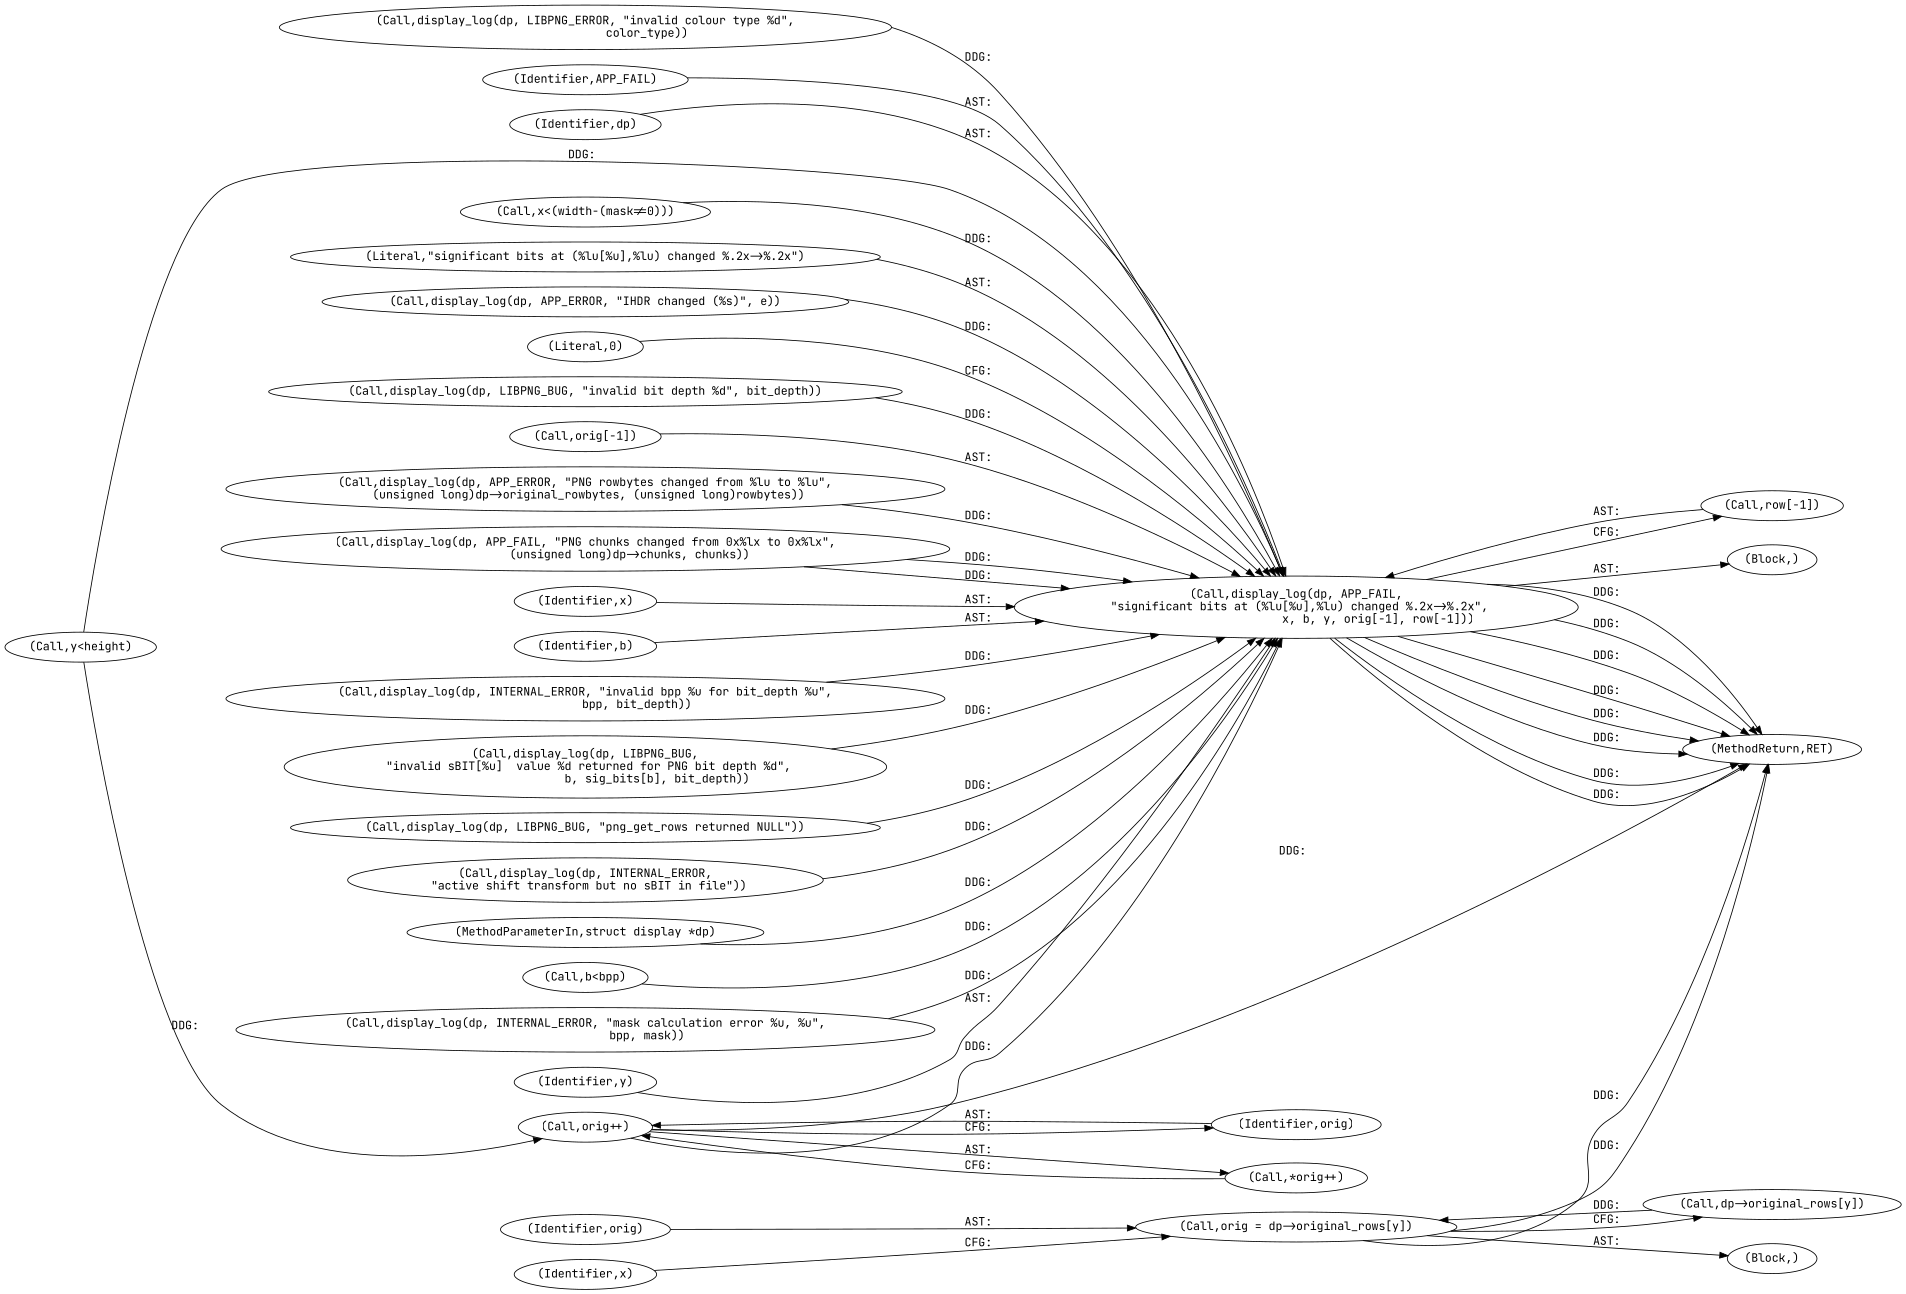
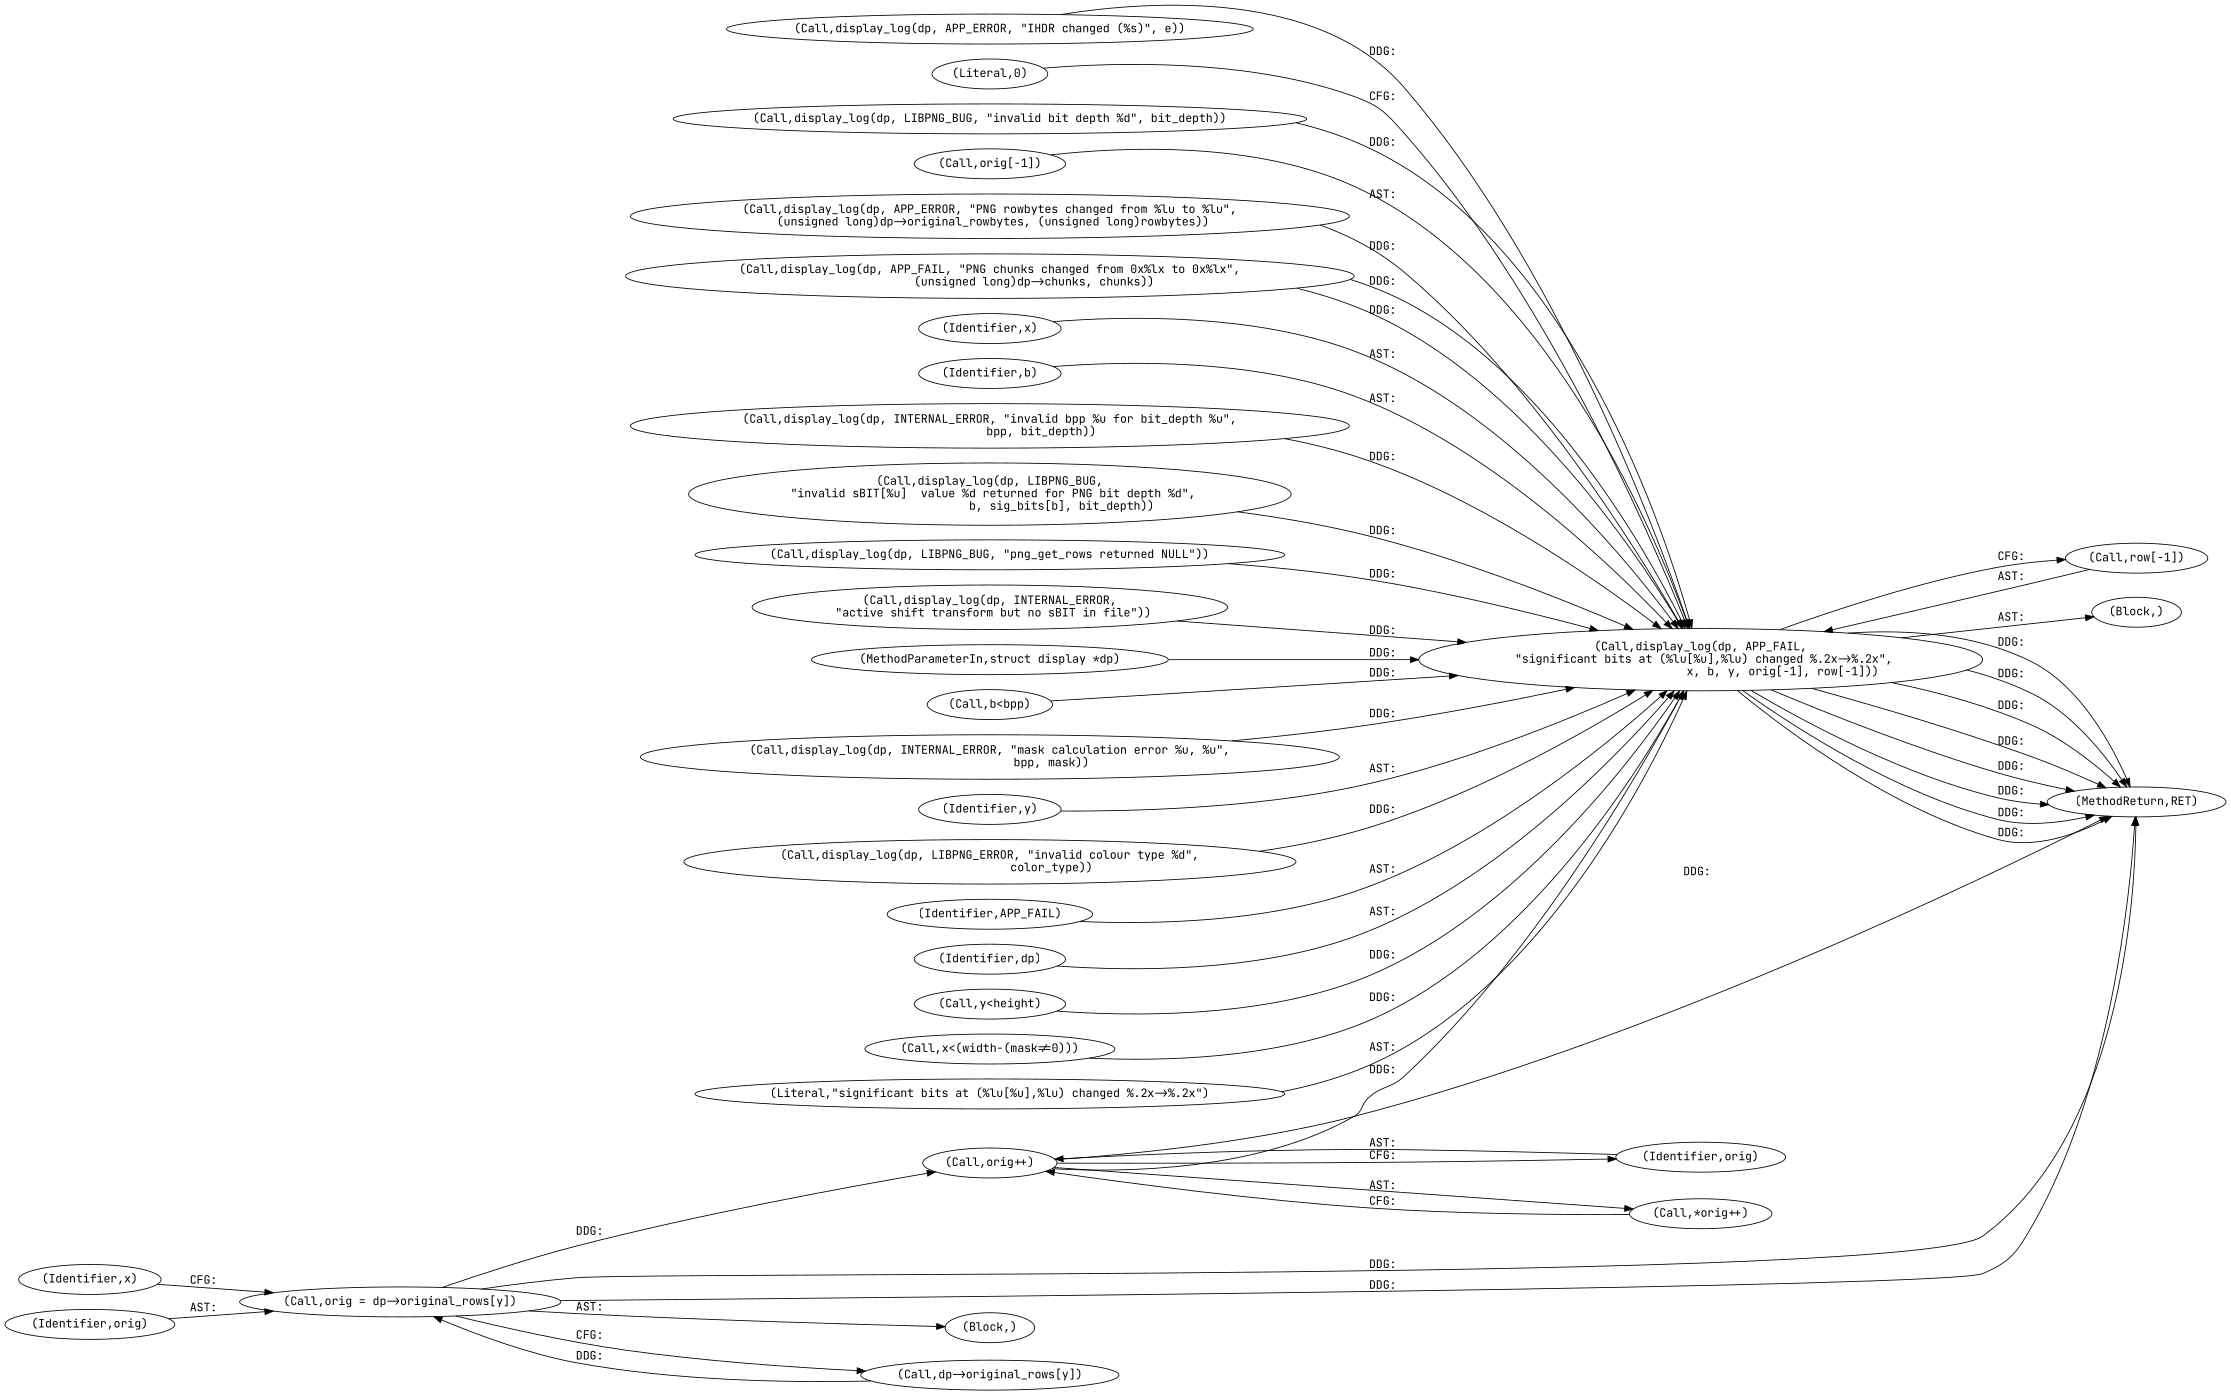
edge "(Call,y<height)" -> "(Call,orig++)": now "(Call,orig = dp->original_rows[y])" -> "(Call,orig++)"
